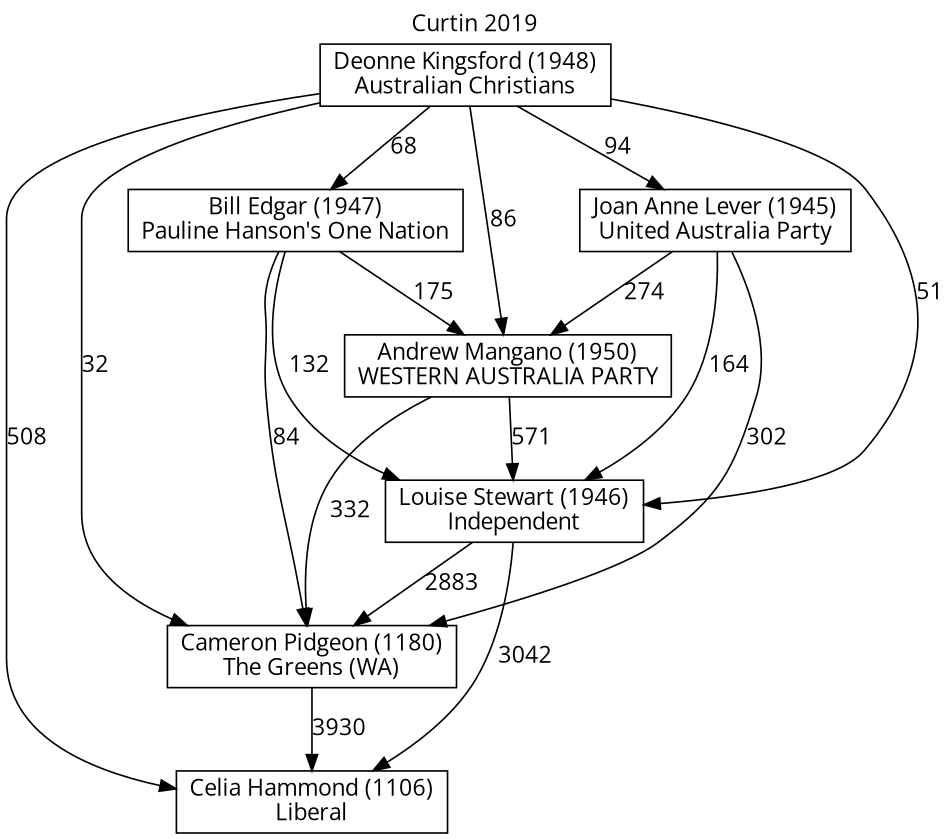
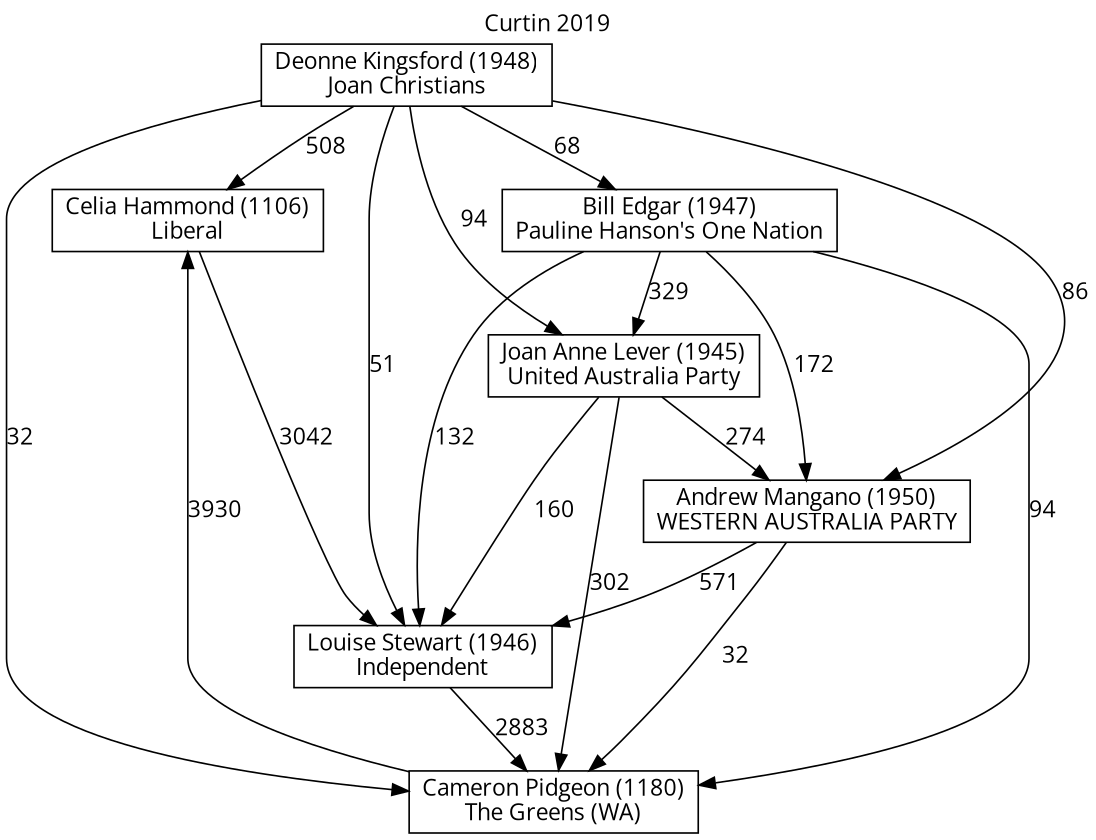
node "Deonne Kingsford (1948) Australian Christians": label "Deonne Kingsford (1948) Australian Christians" -> "Deonne Kingsford (1948) Joan Christians"
edge "Bill Edgar (1947) Pauline Hanson's One Nation" -> "Joan Anne Lever (1945) United Australia Party": added, label "329"
edge "Bill Edgar (1947) Pauline Hanson's One Nation" -> "Andrew Mangano (1950) WESTERN AUSTRALIA PARTY": label "175" -> "172"
edge "Joan Anne Lever (1945) United Australia Party" -> "Louise Stewart (1946) Independent": label "164" -> "160"
edge "Bill Edgar (1947) Pauline Hanson's One Nation" -> "Cameron Pidgeon (1180) The Greens (WA)": label "84" -> "94"
edge "Andrew Mangano (1950) WESTERN AUSTRALIA PARTY" -> "Cameron Pidgeon (1180) The Greens (WA)": label "332" -> "32"
edge "Louise Stewart (1946) Independent" -> "Celia Hammond (1106) Liberal": reversed
